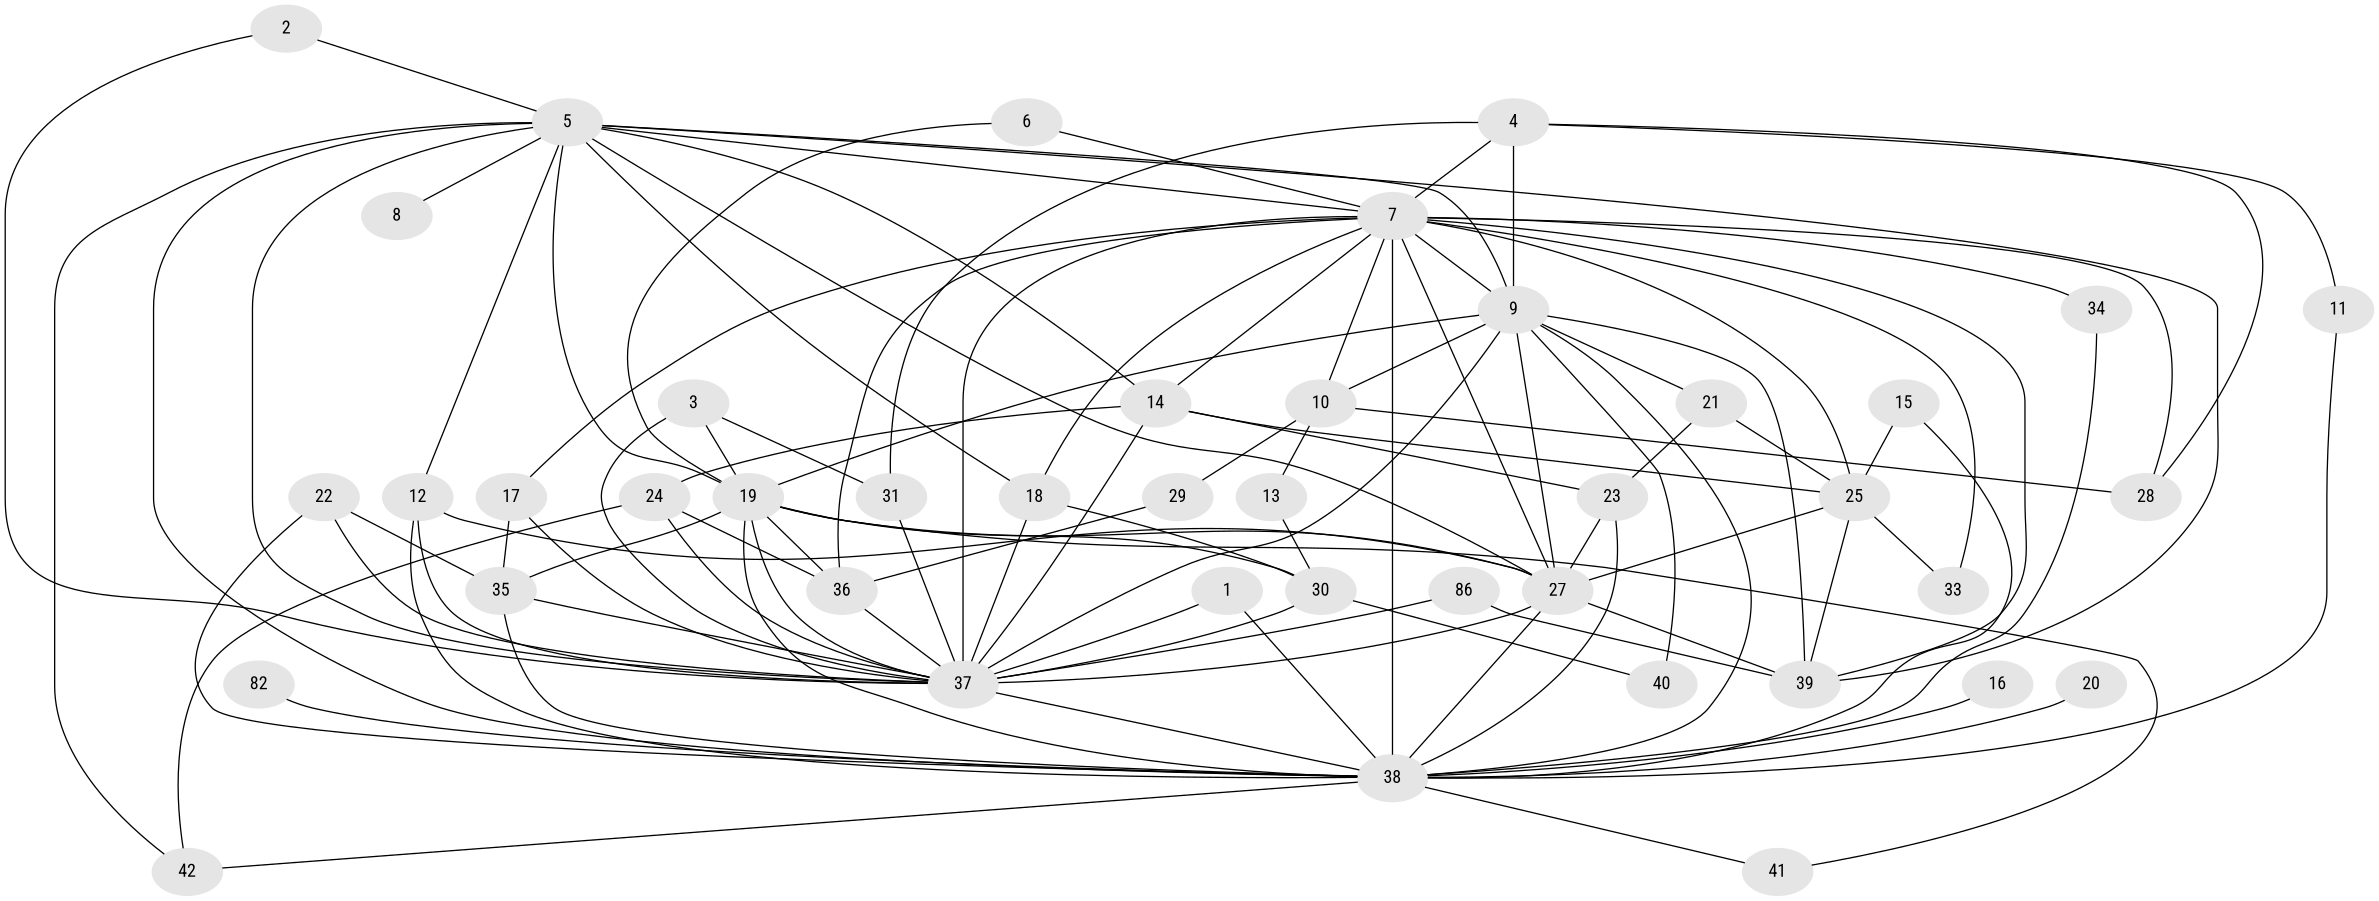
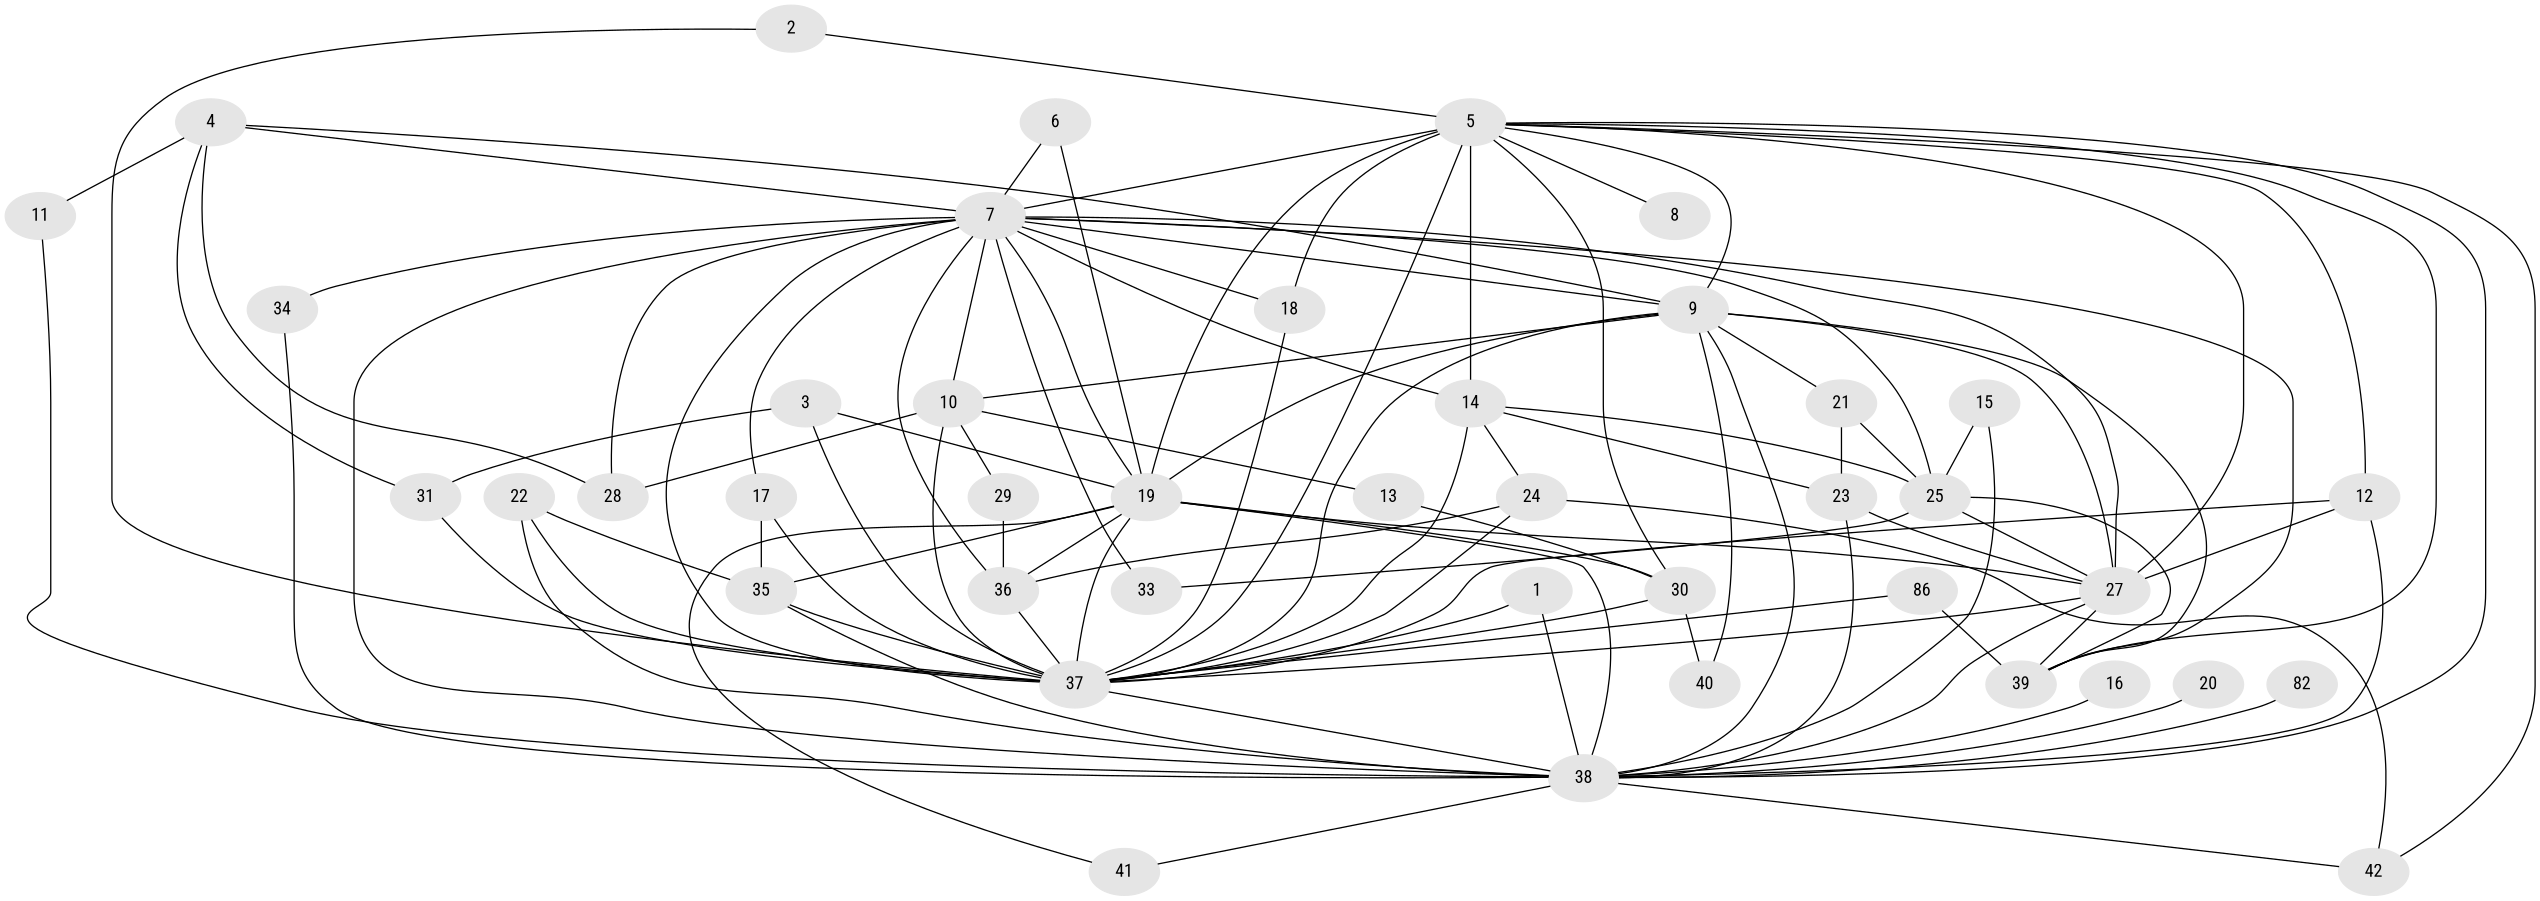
edge "7" -- "19": added
edge "18" -- "30": now "5" -- "30"
edge "10" -- "37": added
